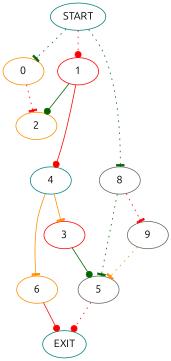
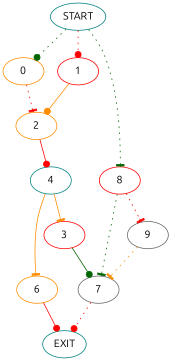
edge "START" -> "0": arrowhead tee -> dot
edge "1" -> "2": color darkgreen -> darkorange
edge "1" -> "4": now "2" -> "4"
node "8": color gray40 -> red
node "5": label "5" -> "7"
